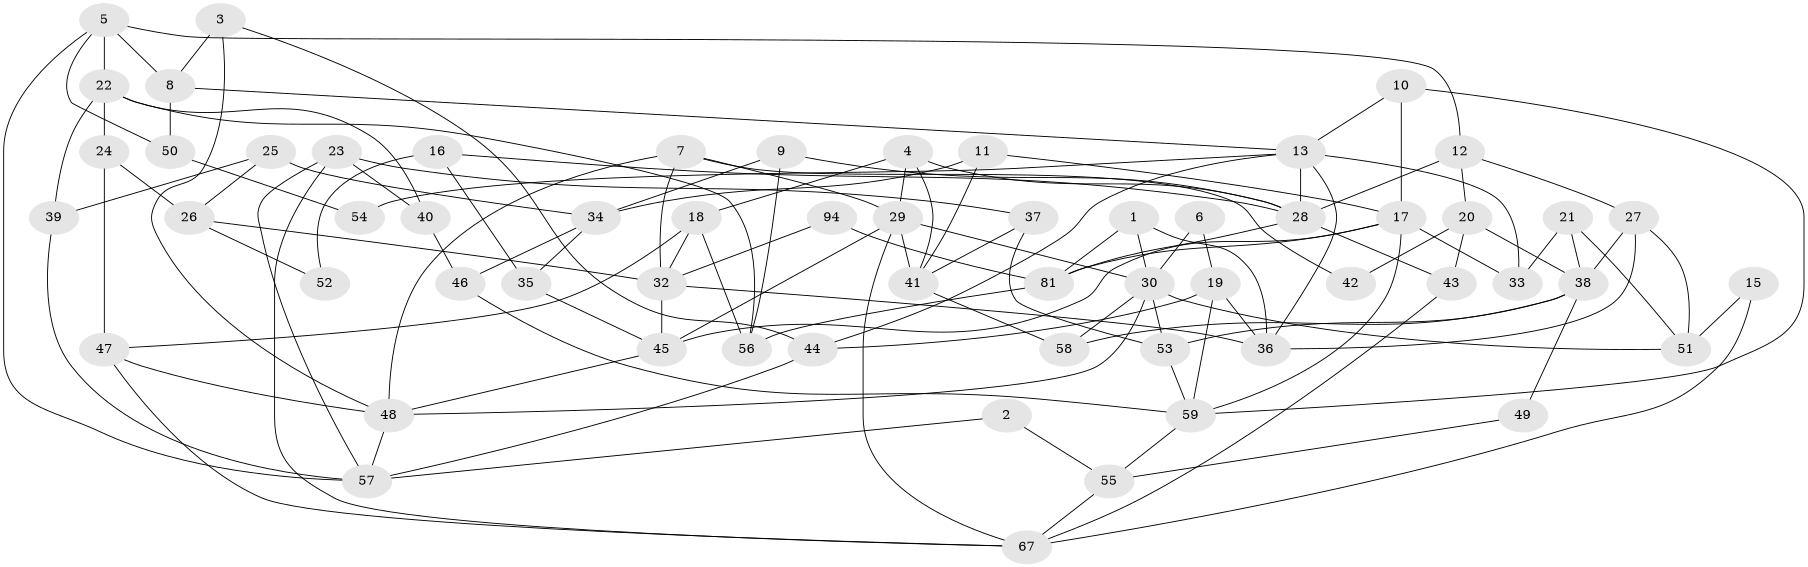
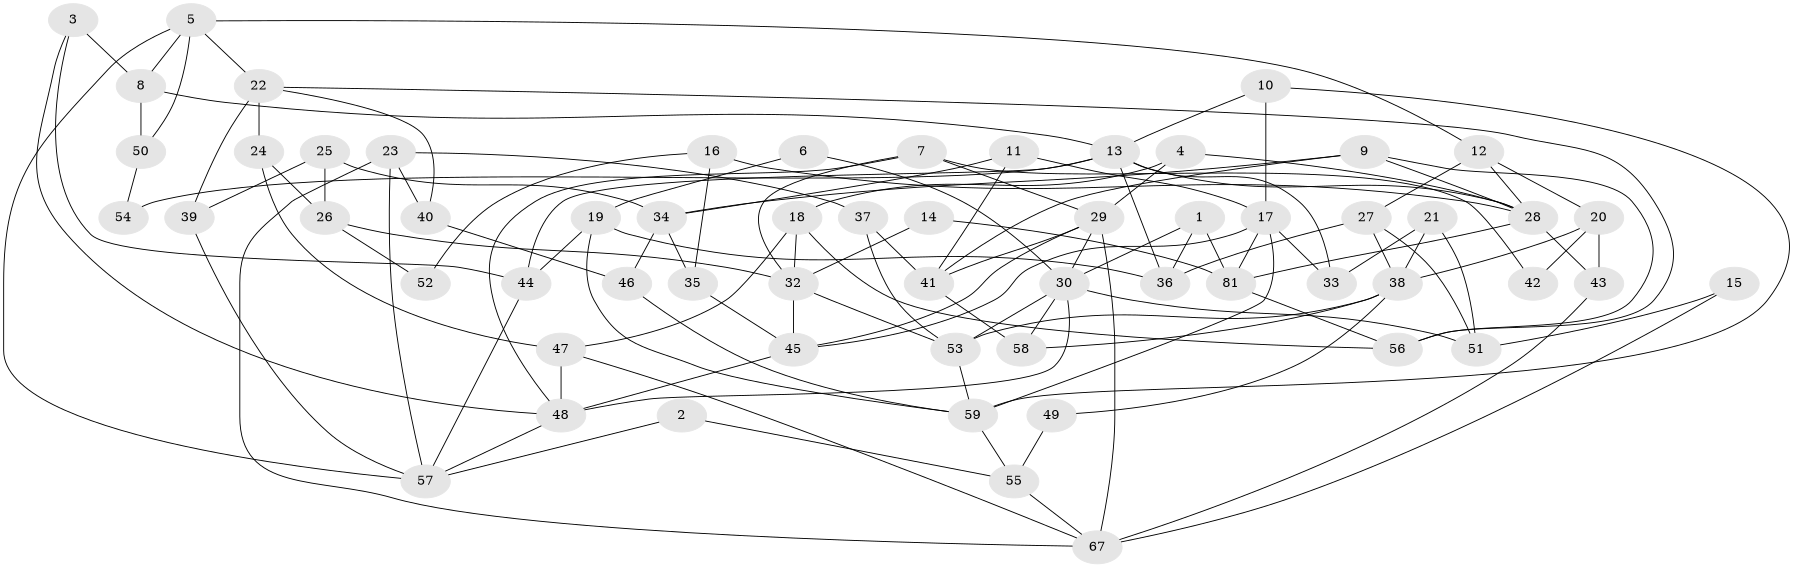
edge "4" -- "41": now "9" -- "41"
node "94": label "94" -> "14"
edge "32" -- "36": now "32" -- "53"
